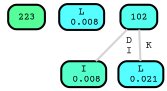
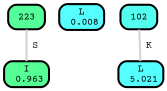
node "I 0.963": added
node "I 0.008": removed
node "L 0.021": label "L 0.021" -> "L 5.021"
